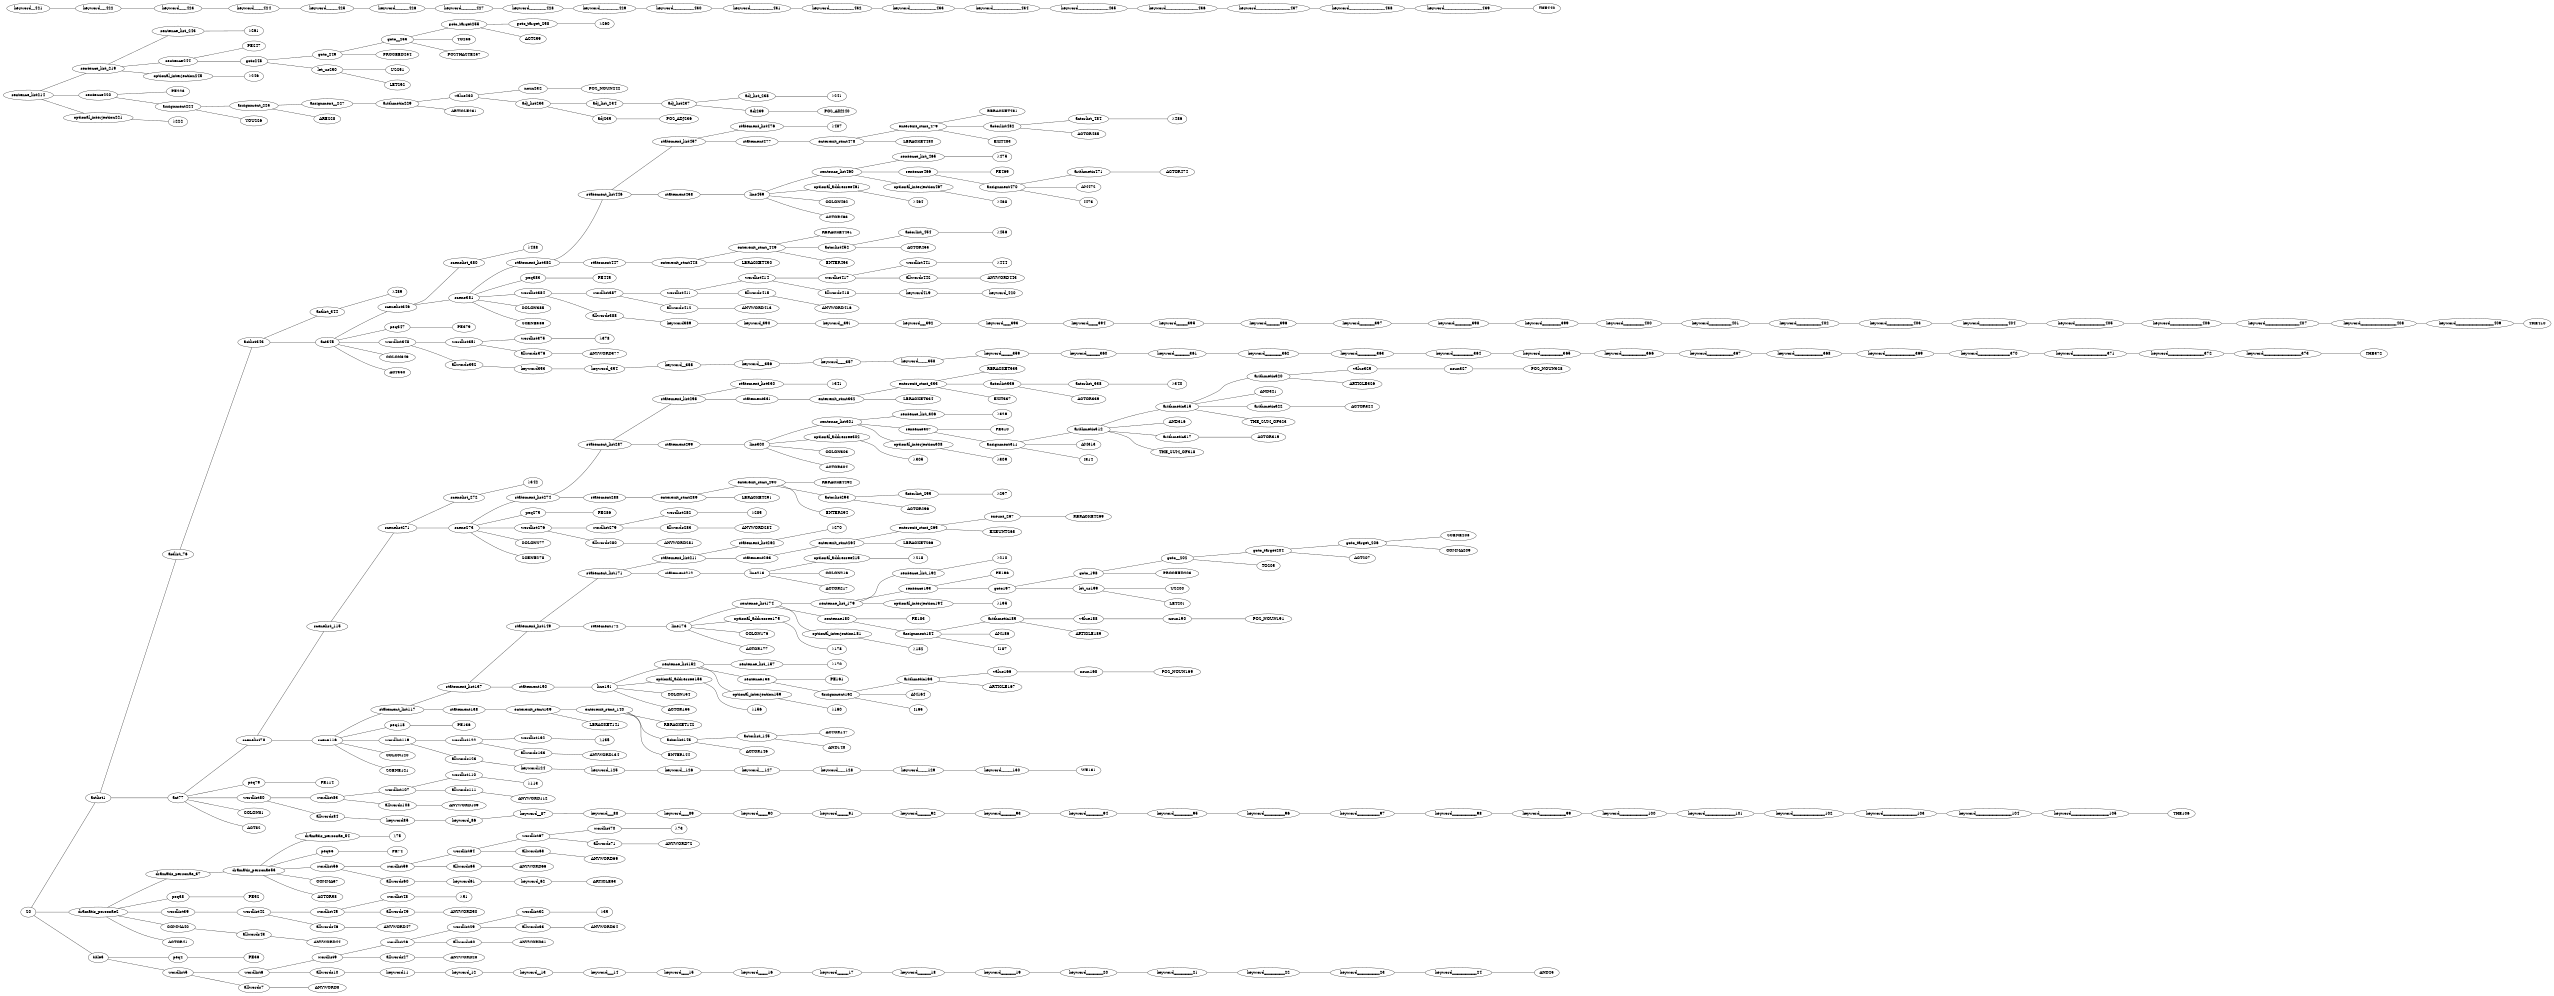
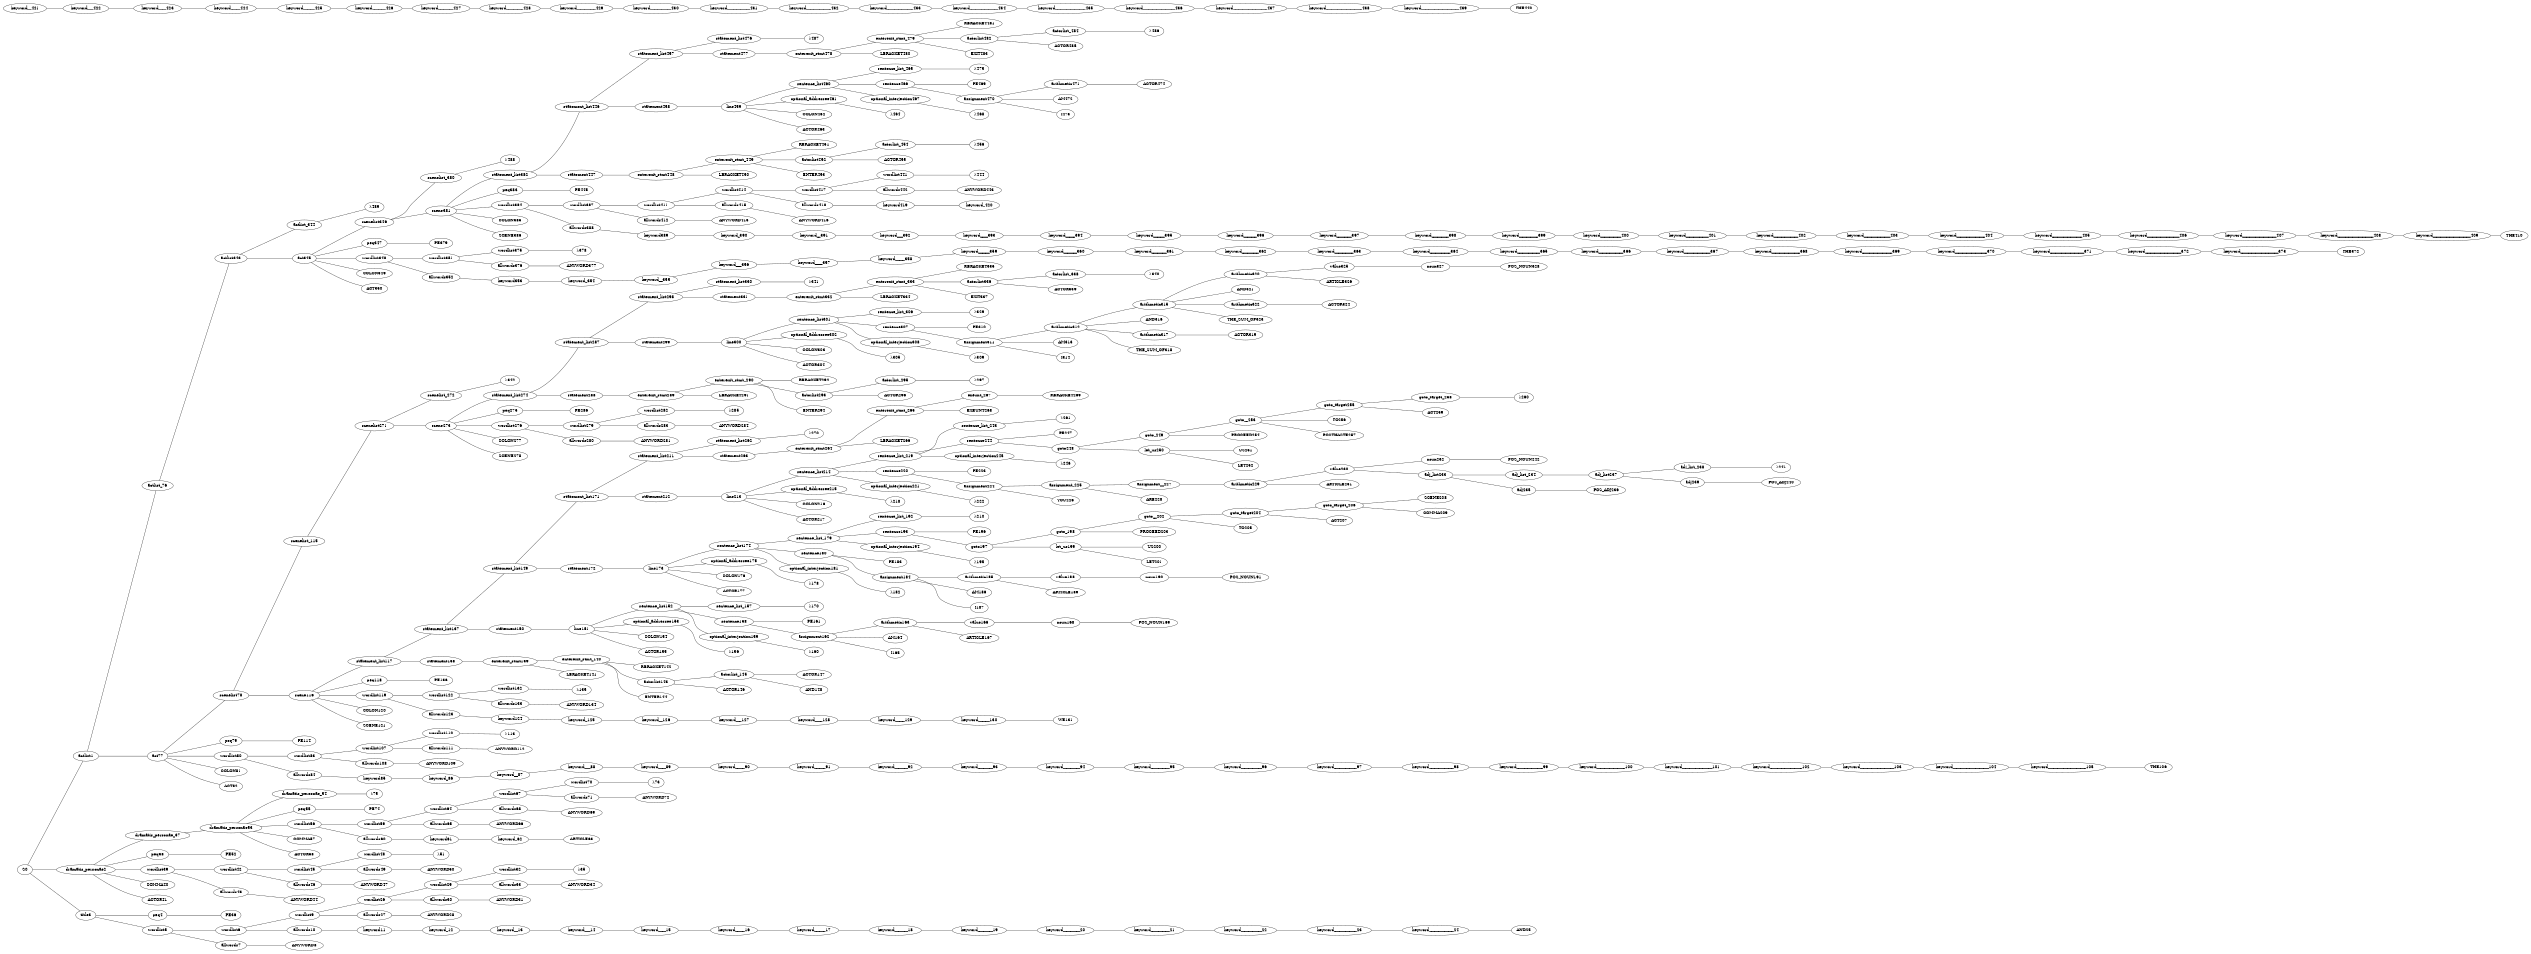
edge "sentence_list214" -- "line213": added
edge "COMMA40" -- "allwords43": now "wordlist39" -- "allwords43"
